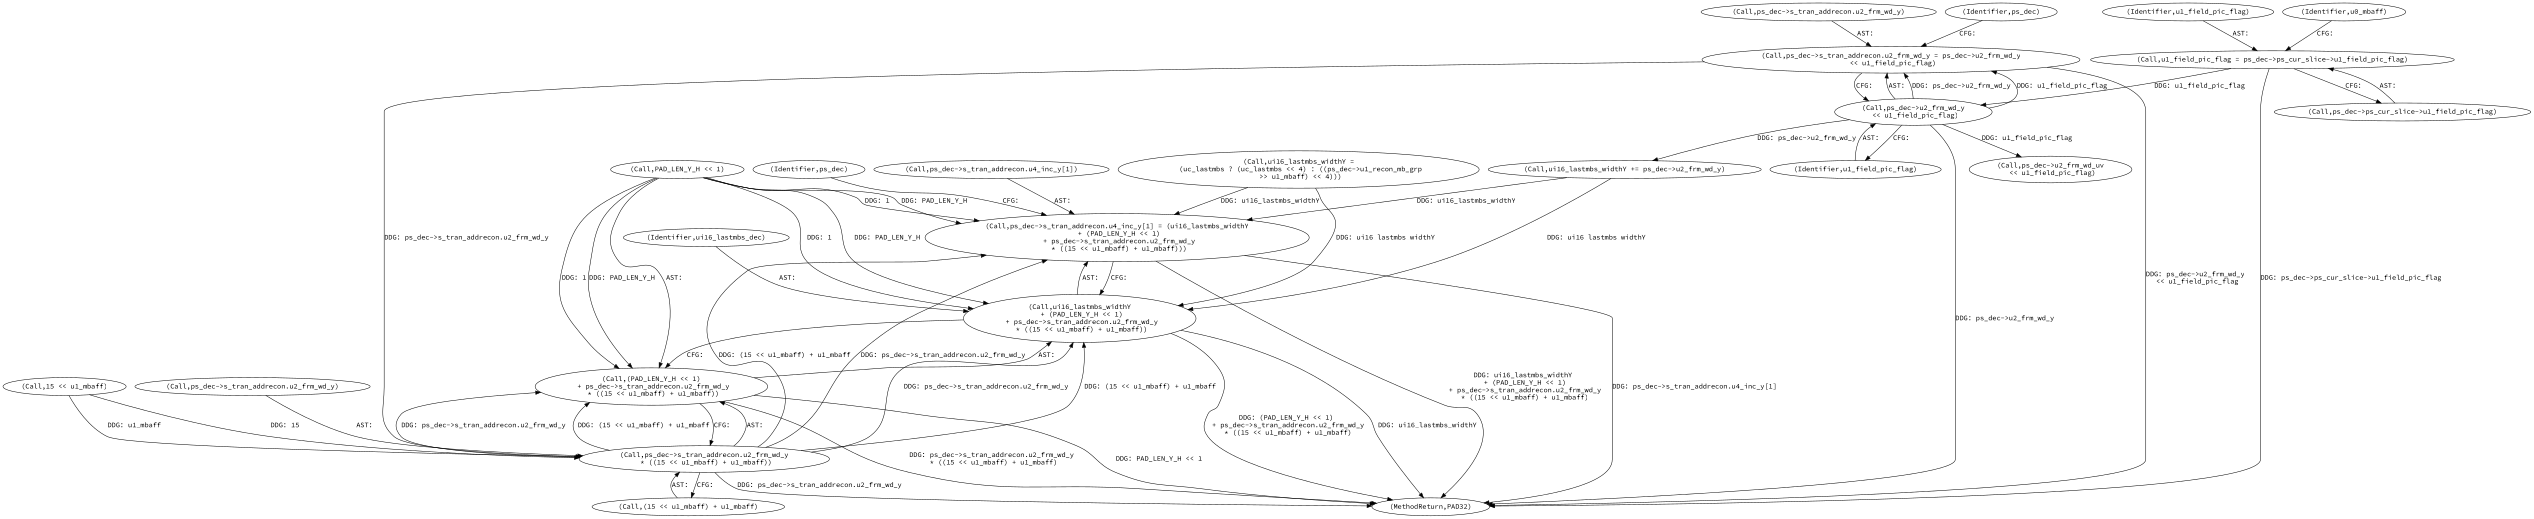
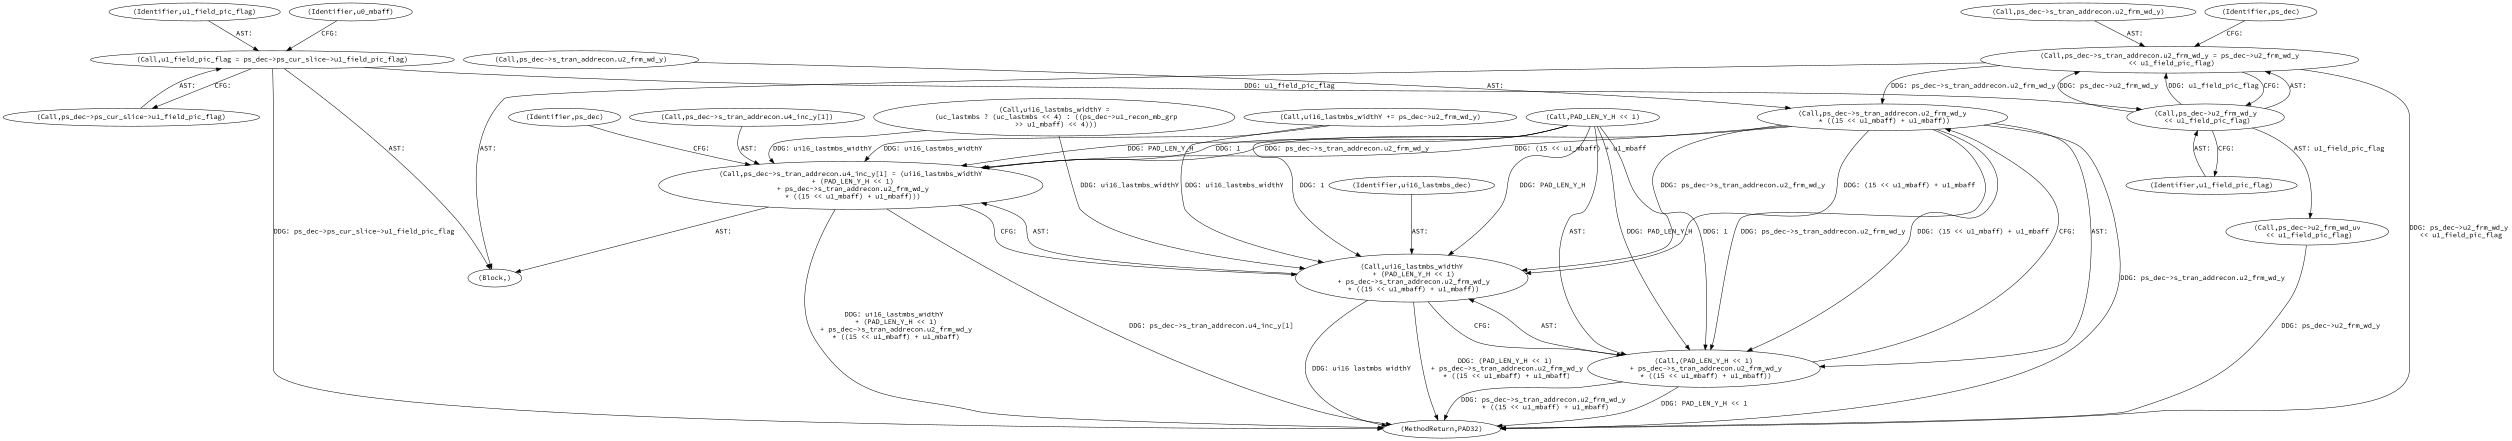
edge "(Call,ps_dec->u2_frm_wd_y << u1_field_pic_flag)" -> "(Call,ui16_lastmbs_widthY += ps_dec->u2_frm_wd_y)": removed, label "DDG: ps_dec->u2_frm_wd_y"
edge "(Call,ps_dec->u2_frm_wd_y << u1_field_pic_flag)" -> "(Call,ps_dec->u2_frm_wd_uv << u1_field_pic_flag)": label "DDG: u1_field_pic_flag" -> "AST: u1_field_pic_flag"
node "(Block,)": added
node "(Call,15 << u1_mbaff)": removed
edge "(Call,ps_dec->u2_frm_wd_y << u1_field_pic_flag)" -> "(MethodReturn,PAD32)": now "(Call,ps_dec->u2_frm_wd_uv << u1_field_pic_flag)" -> "(MethodReturn,PAD32)"
node "(Call,(15 << u1_mbaff) + u1_mbaff)": removed
